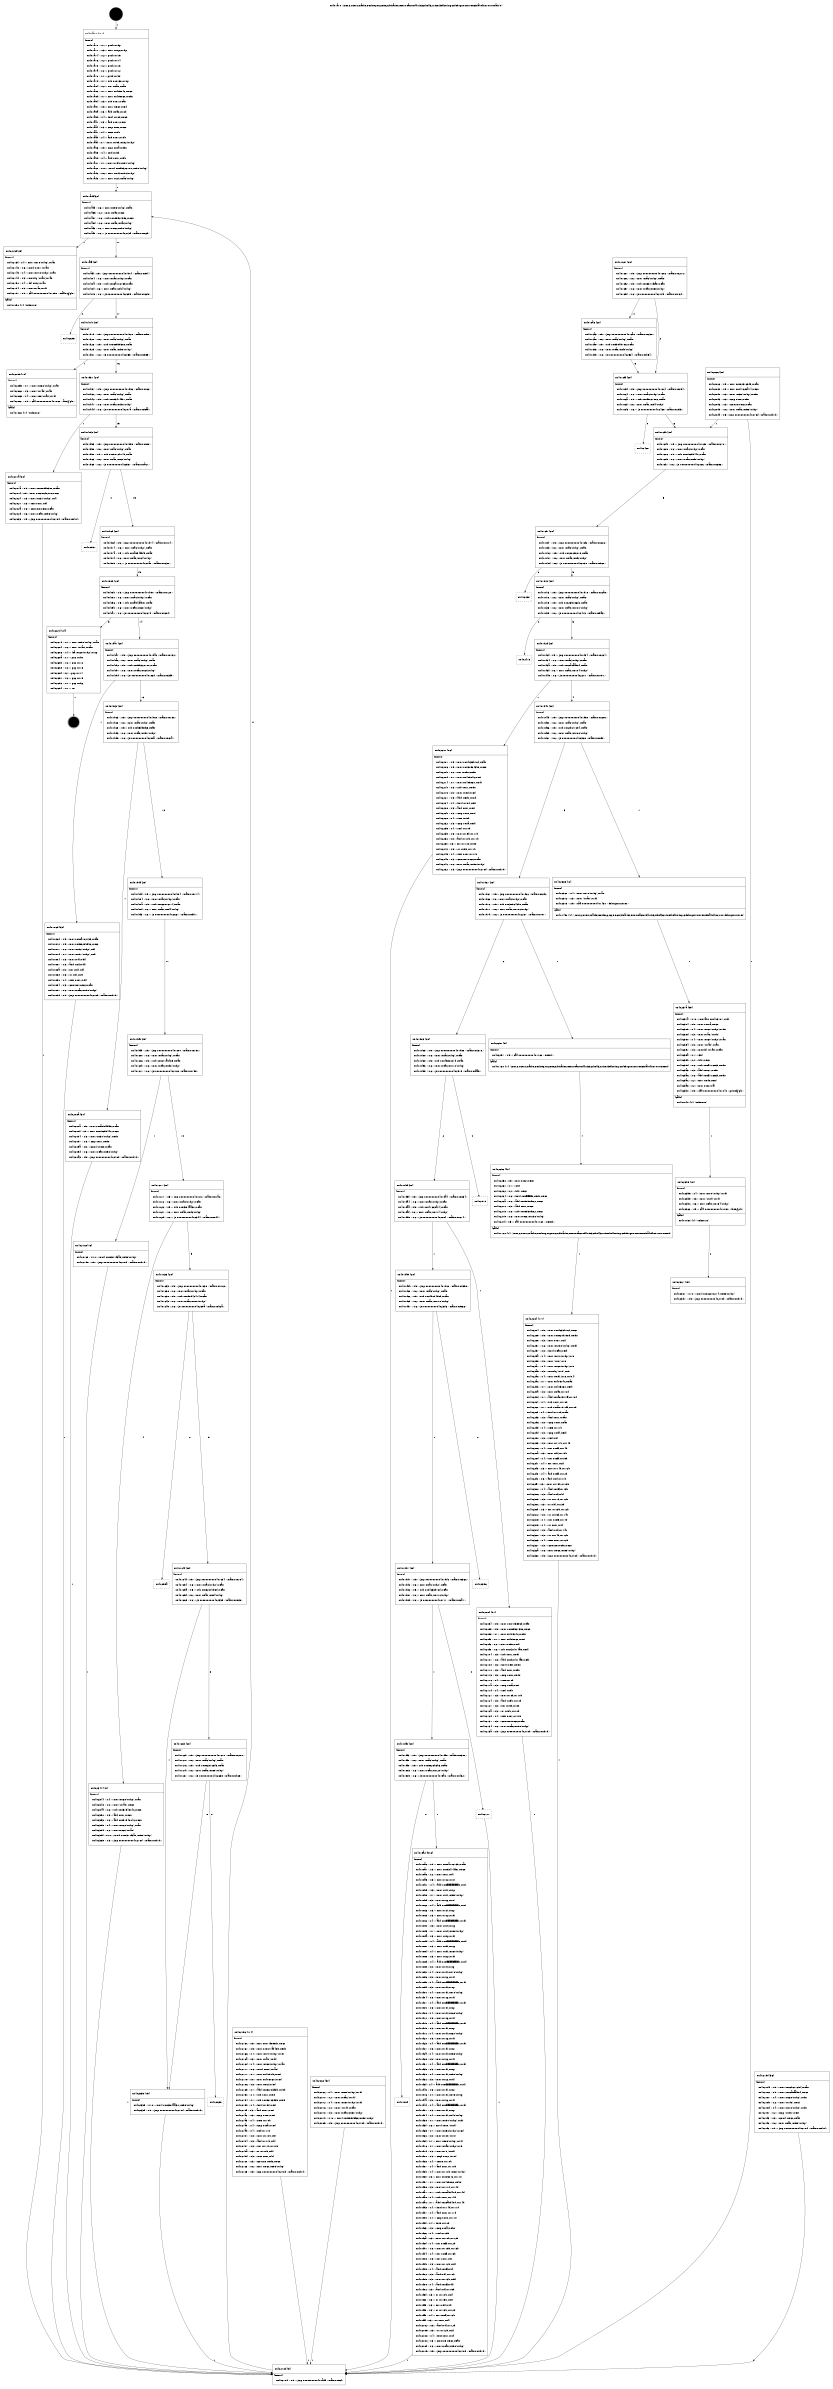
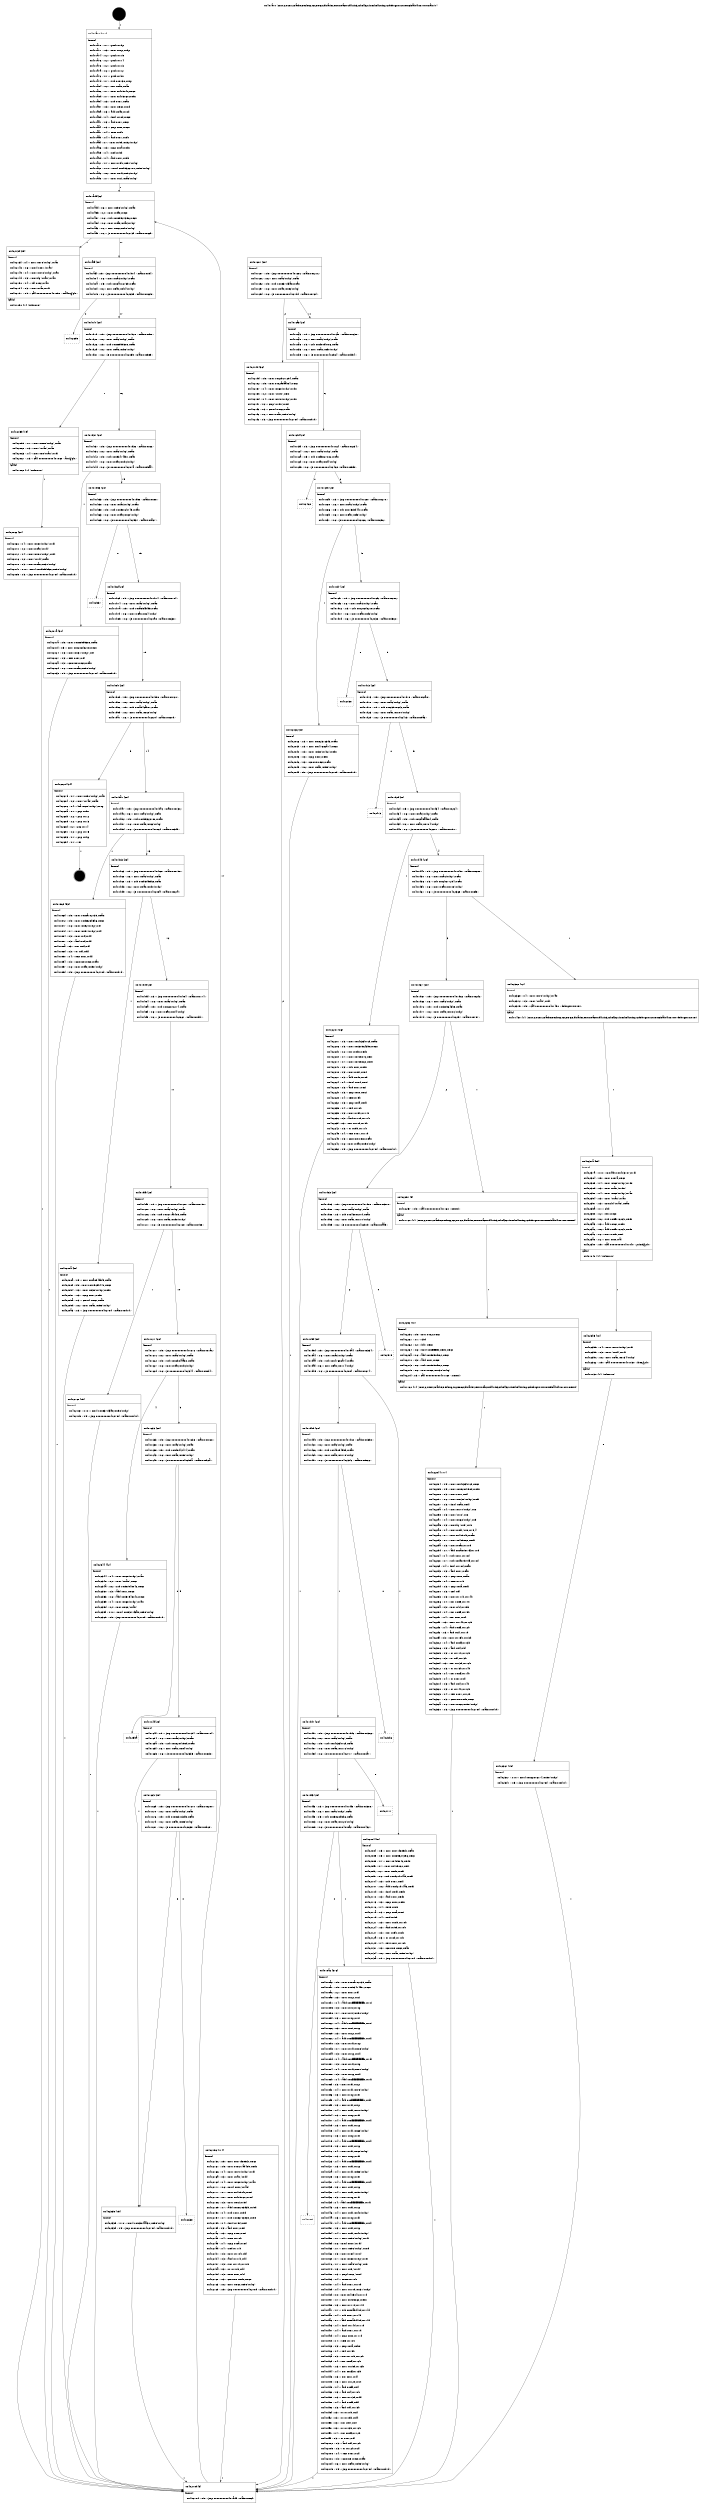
edge "0x401c87 [28]" -> "0x401cbf [28]": now "0x401c87 [28]" -> "0x4021dd [36]"
edge "0x4020c6 [30]" -> "0x401cdb [28]": reversed
edge "0x402059 [19]" -> "0x40206c [30]": added, label "1"
edge "0x402717" -> "0x40278d [5]": now "0x4023c7 [15]" -> "0x40278d [5]"
